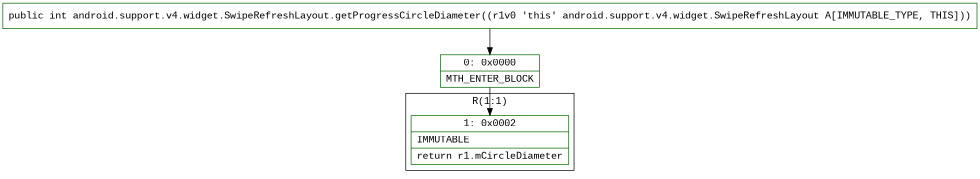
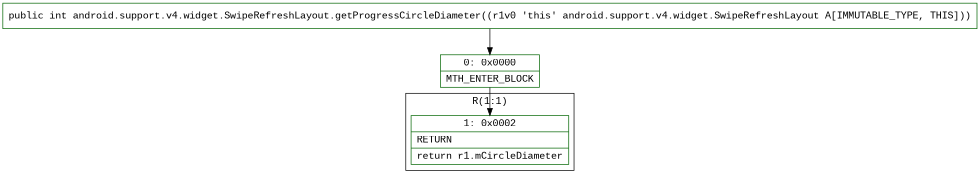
node "1: 0x0002": text "IMMUTABLE" -> "RETURN"
